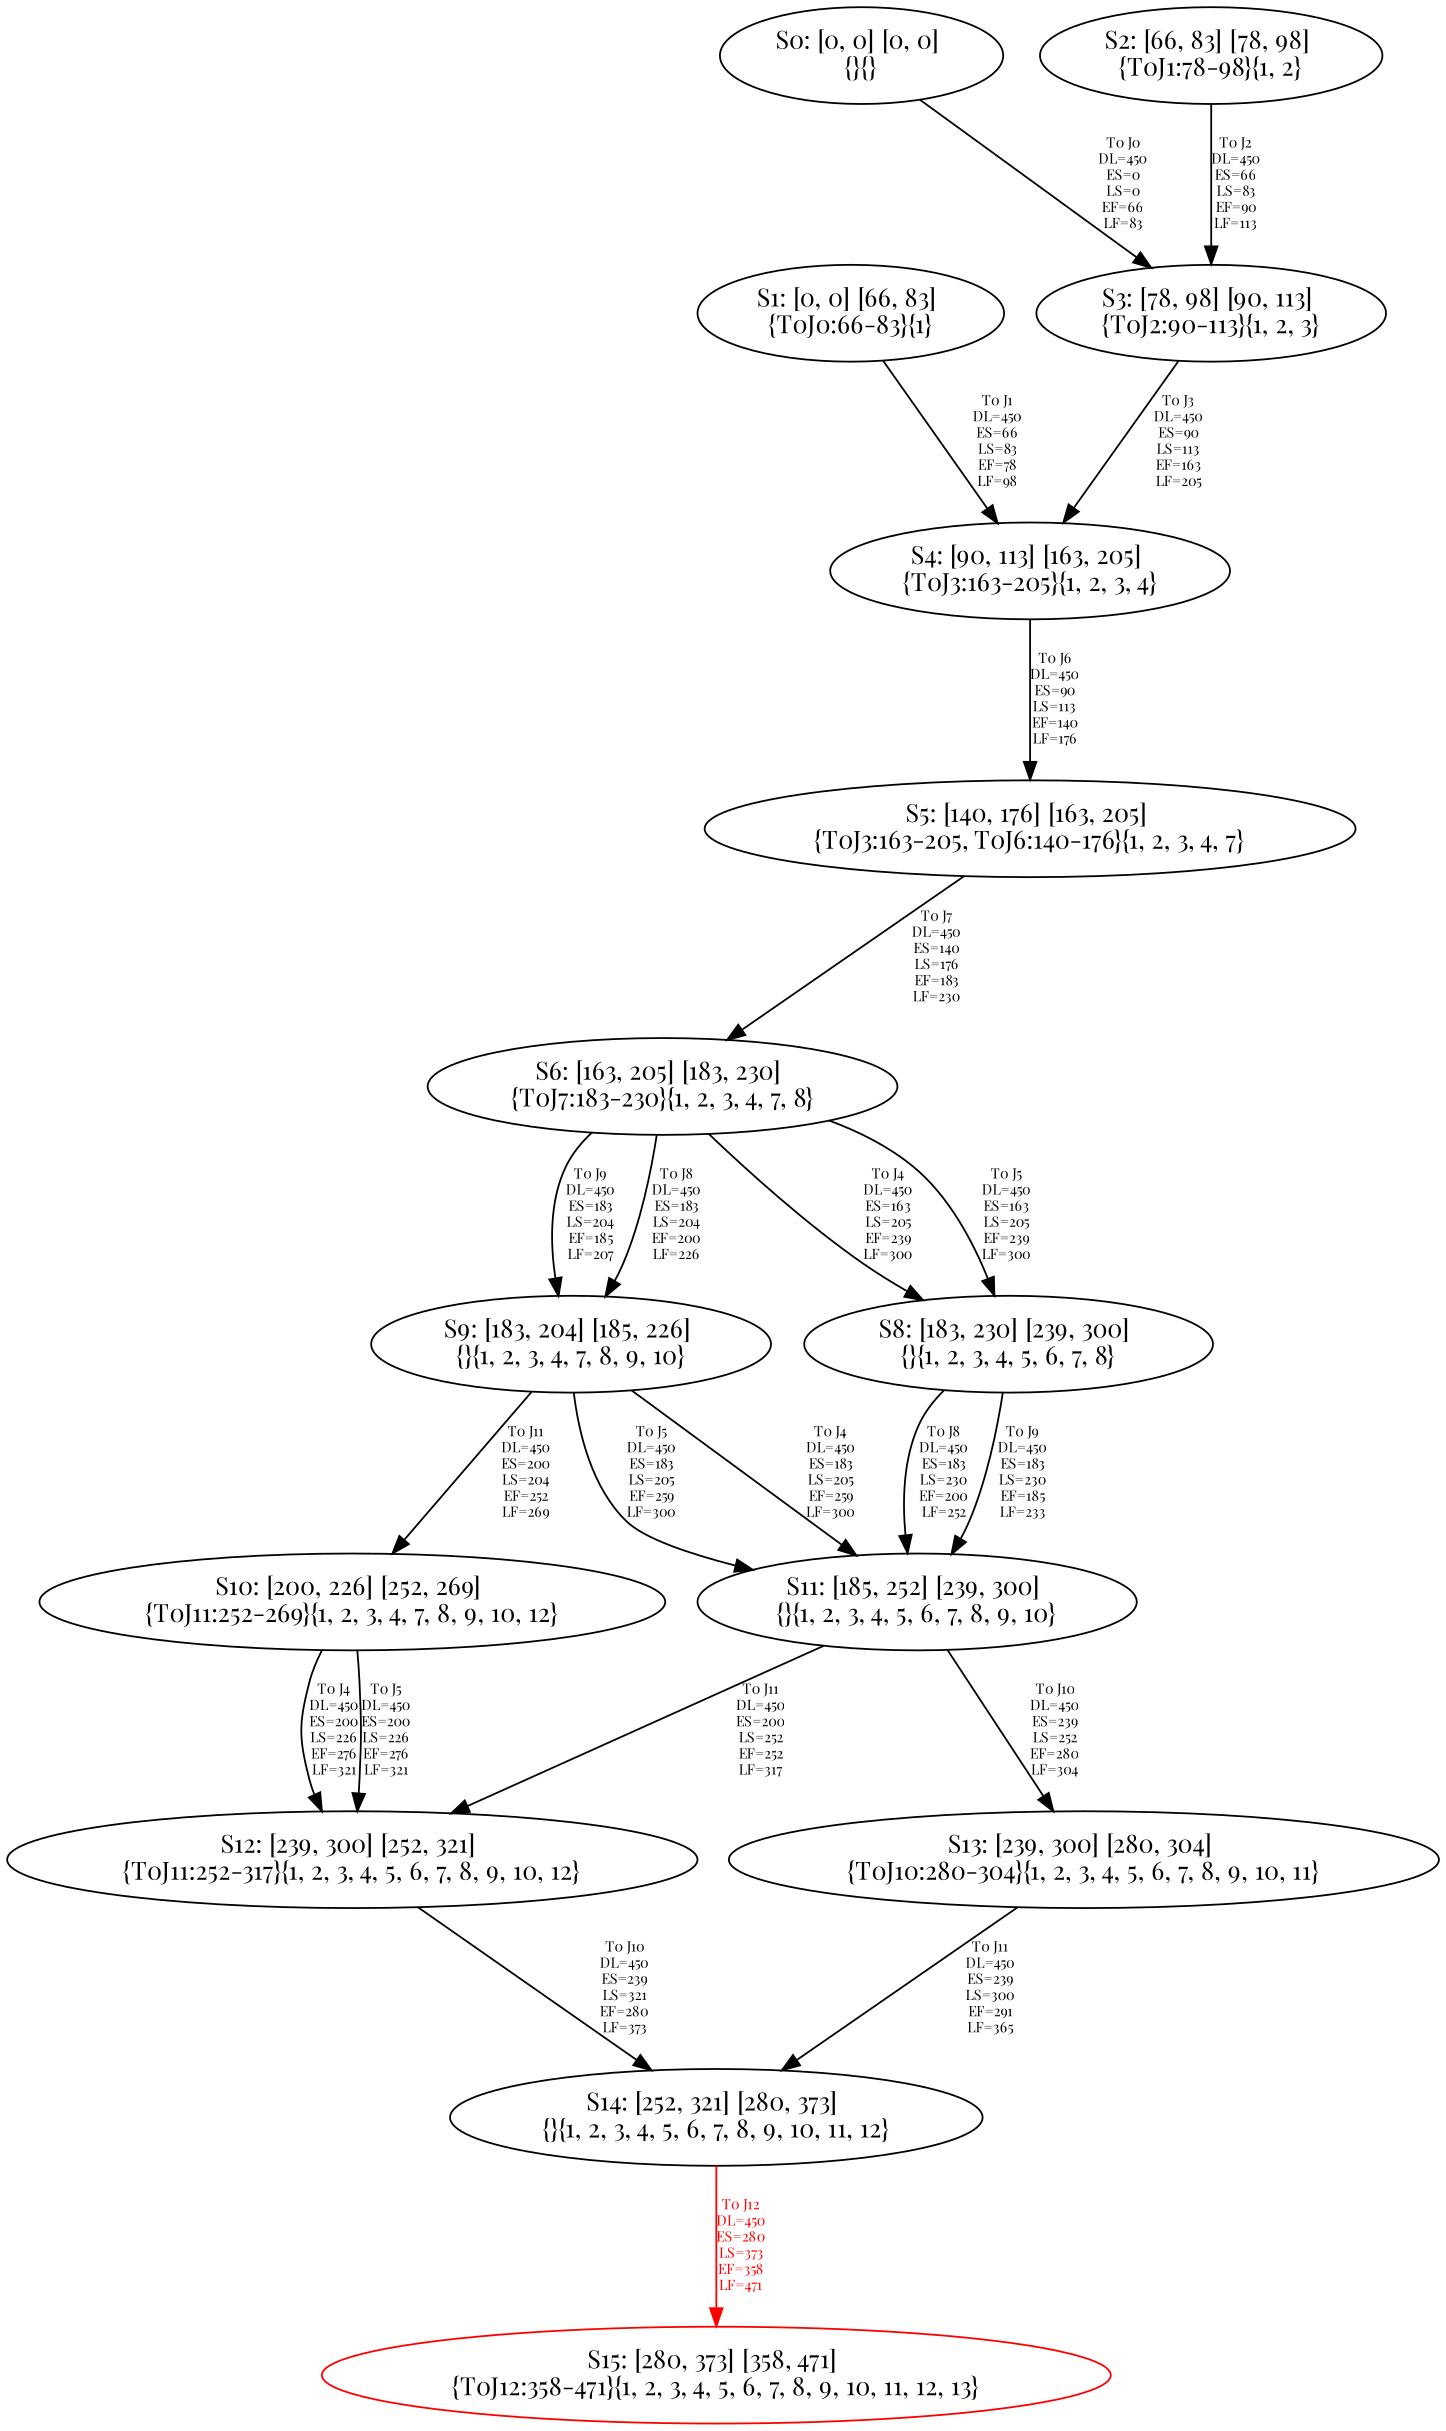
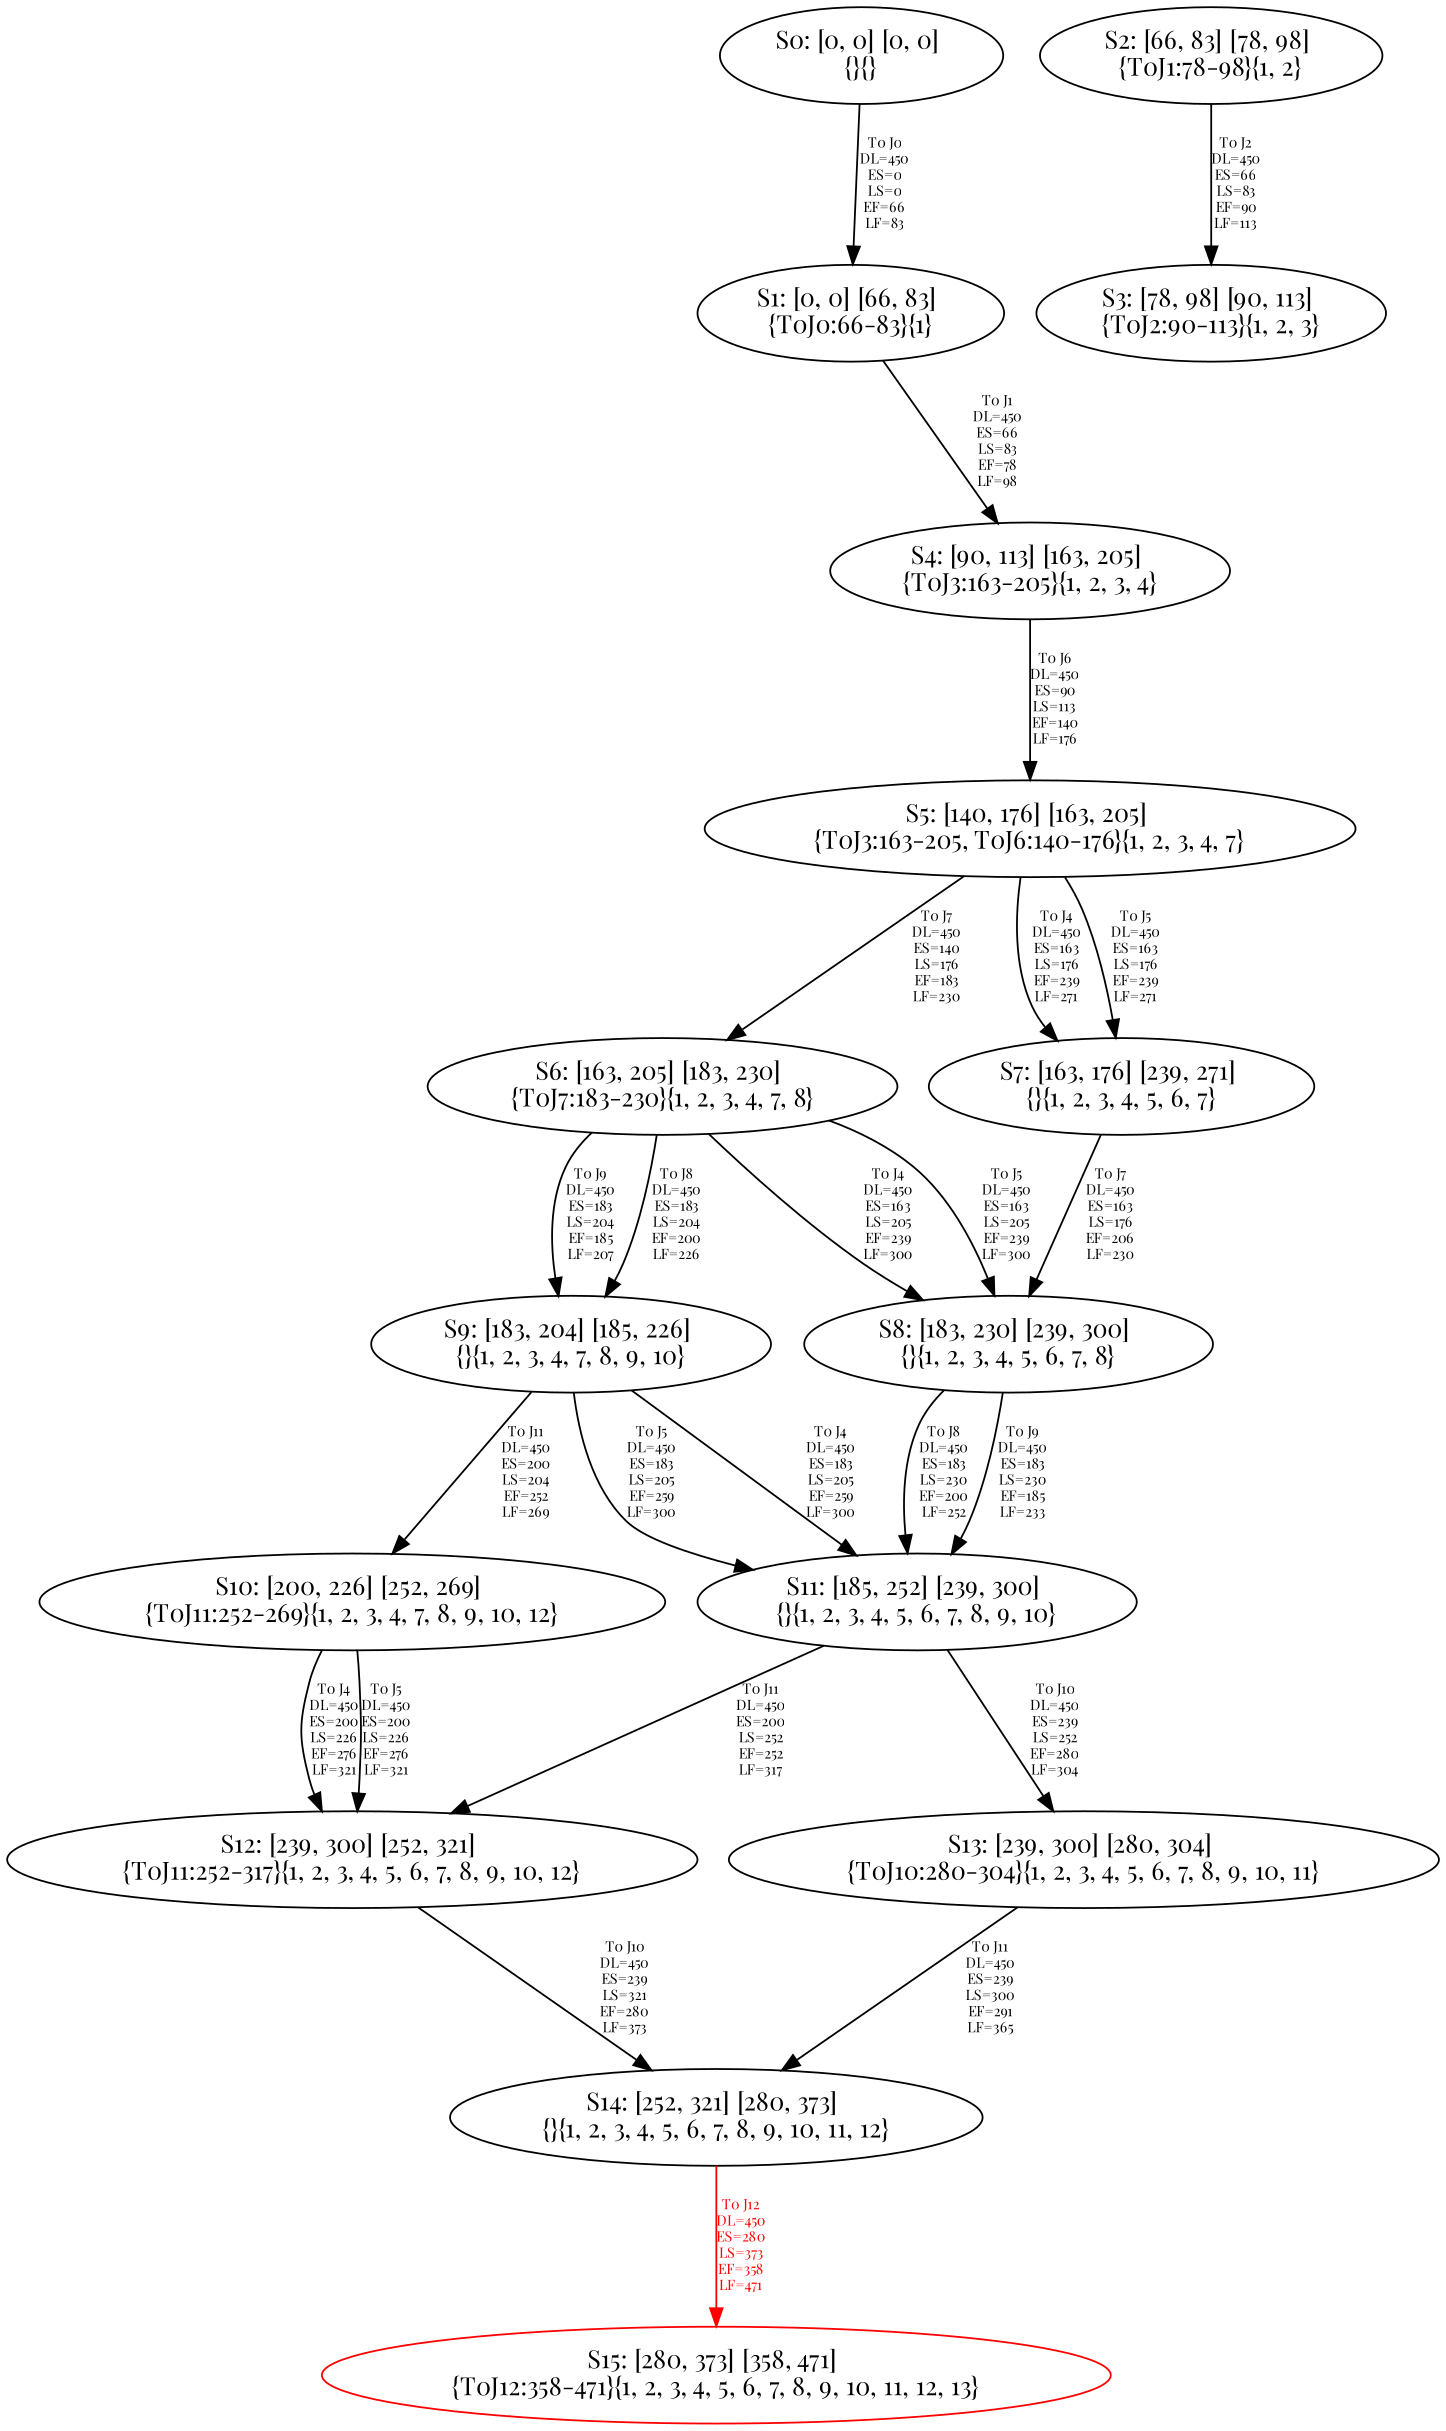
edge "S0: [0, 0] [0, 0] {}{}" -> "S3: [78, 98] [90, 113] {T0J2:90-113}{1, 2, 3}": now "S0: [0, 0] [0, 0] {}{}" -> "S1: [0, 0] [66, 83] {T0J0:66-83}{1}"
edge "S3: [78, 98] [90, 113] {T0J2:90-113}{1, 2, 3}" -> "S4: [90, 113] [163, 205] {T0J3:163-205}{1, 2, 3, 4}": removed, label "T0 J3 DL=450 ES=90 LS=113 EF=163 LF=205"
node "S7: [163, 176] [239, 271] {}{1, 2, 3, 4, 5, 6, 7}": added
